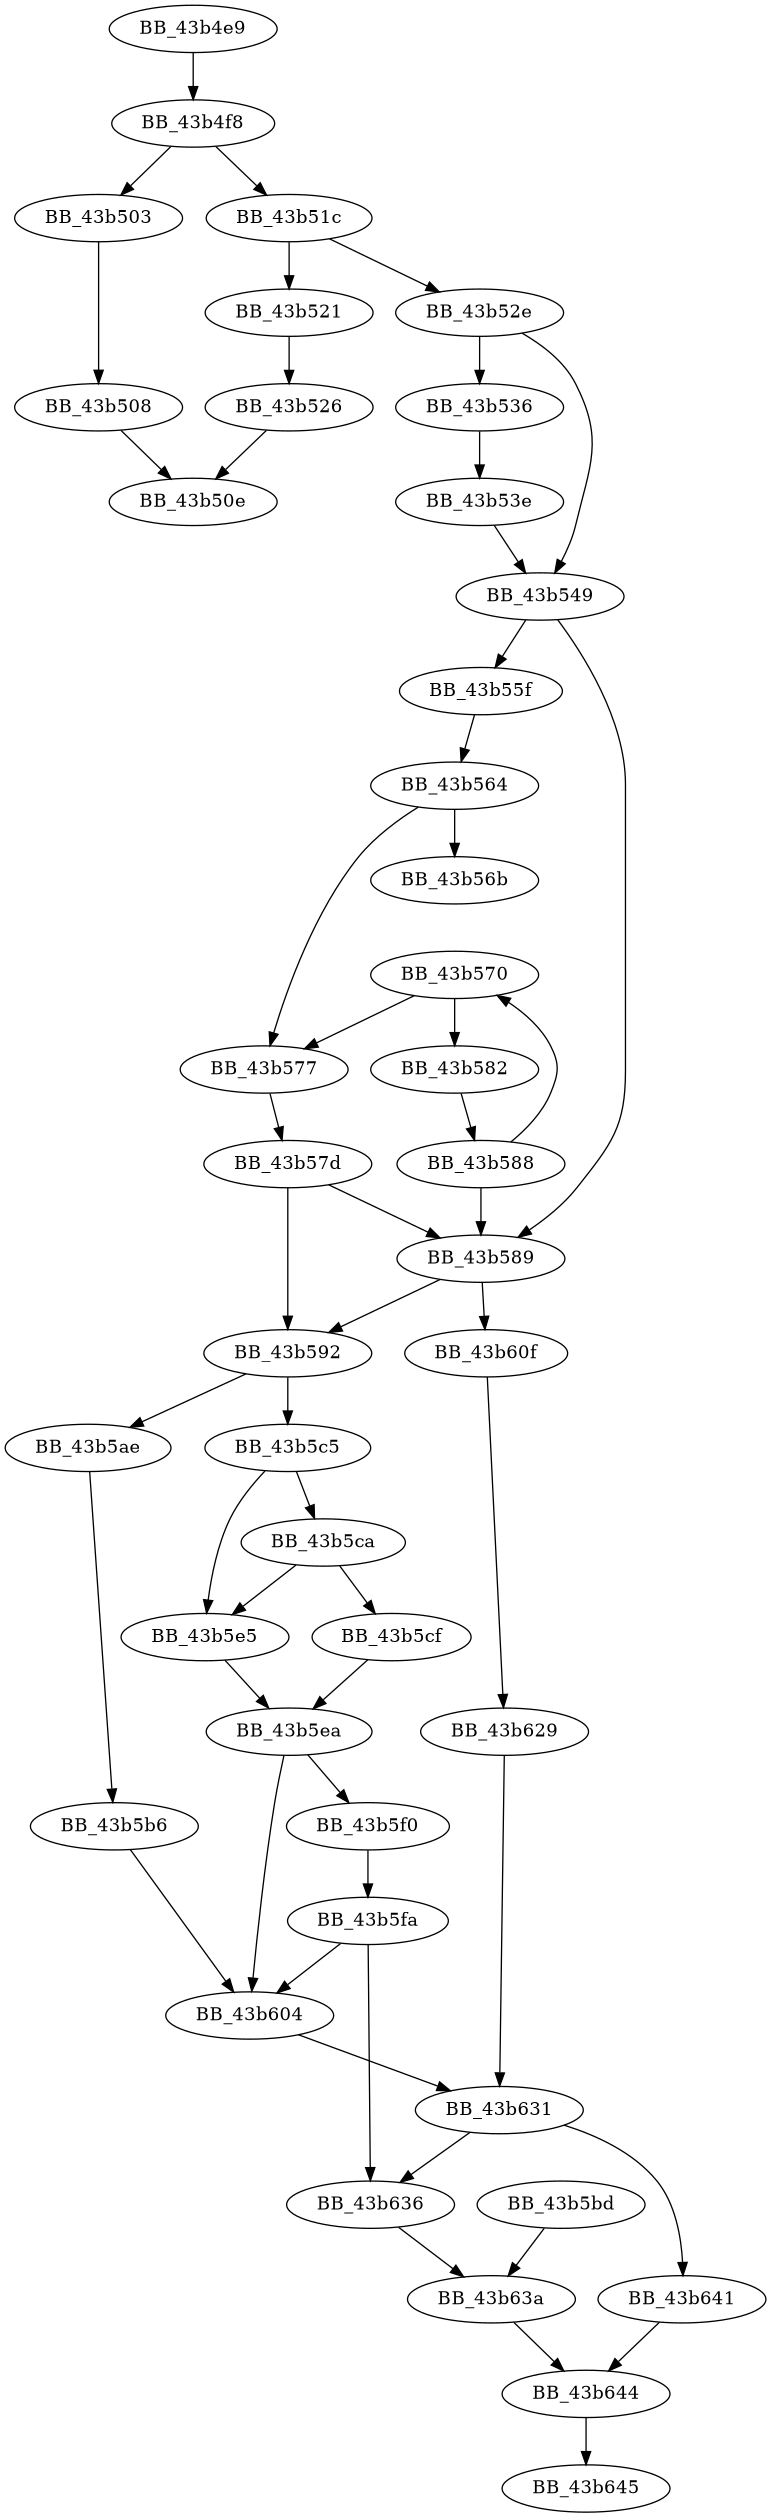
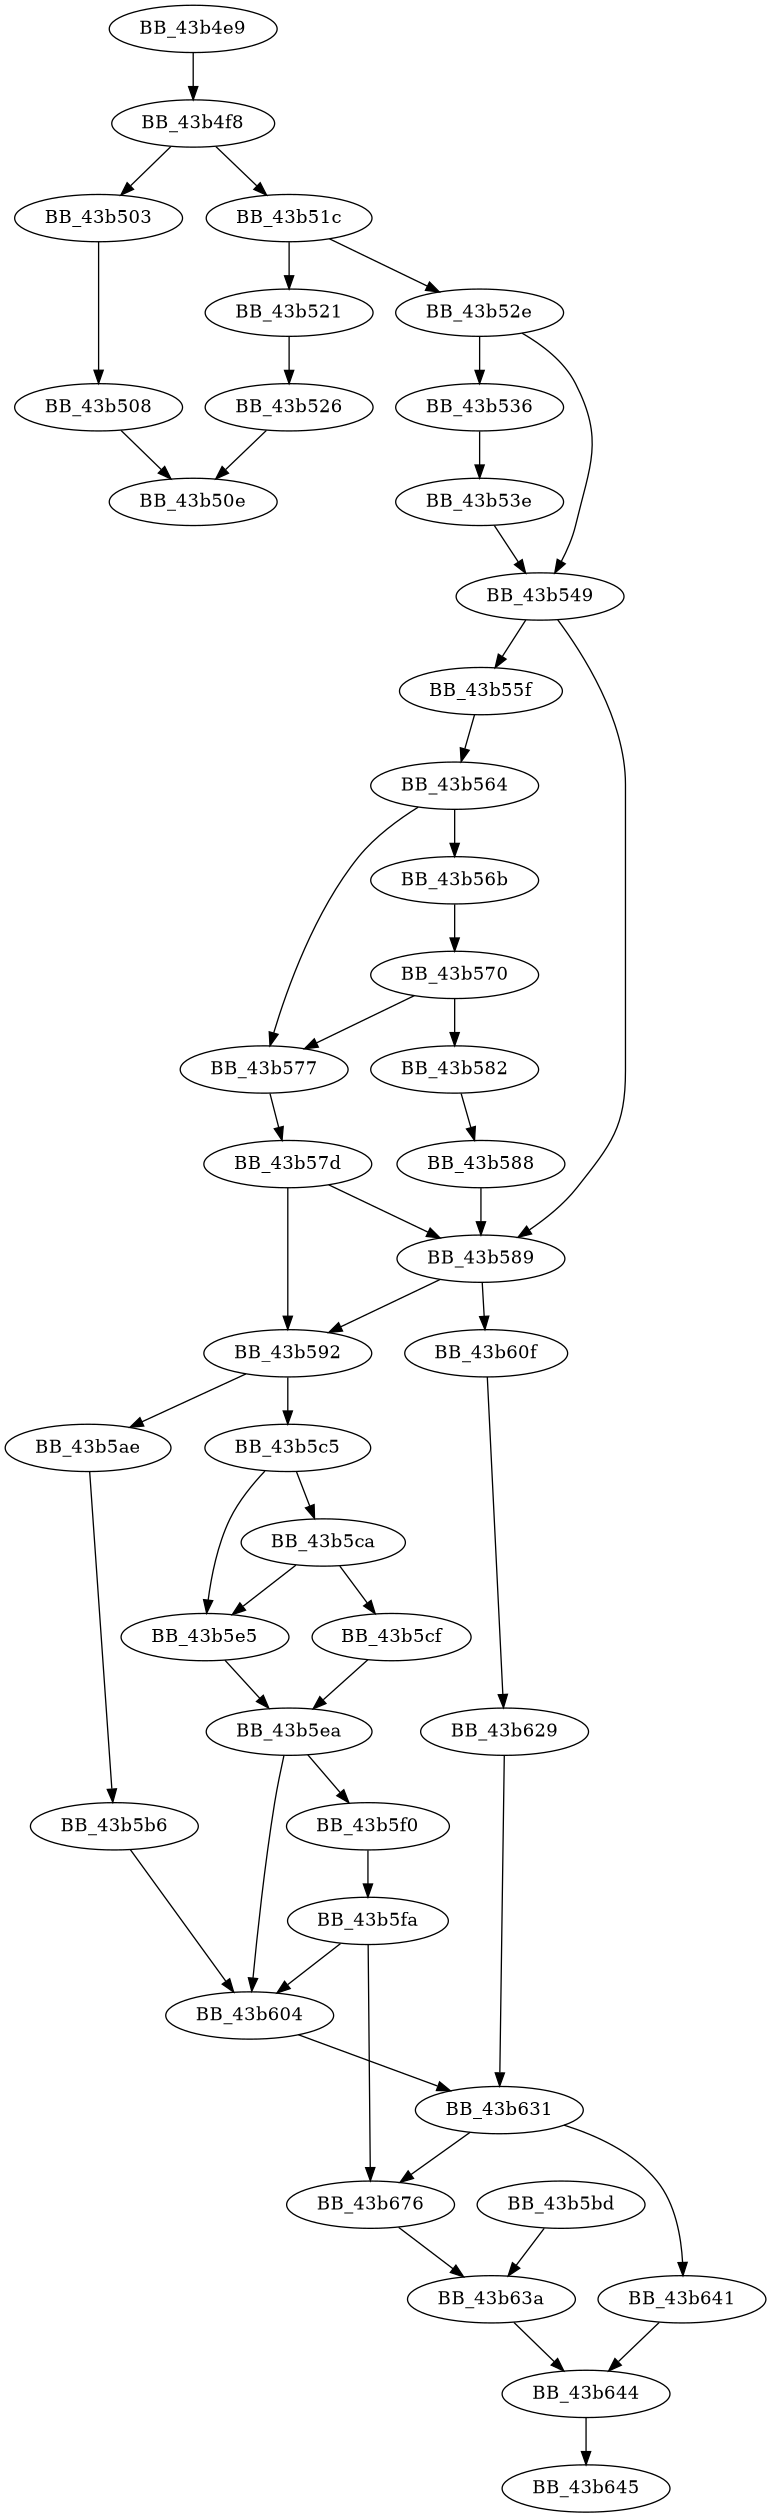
edge "BB_43b588" -> "BB_43b570": now "BB_43b56b" -> "BB_43b570"
node "BB_43b636": label "BB_43b636" -> "BB_43b676"
